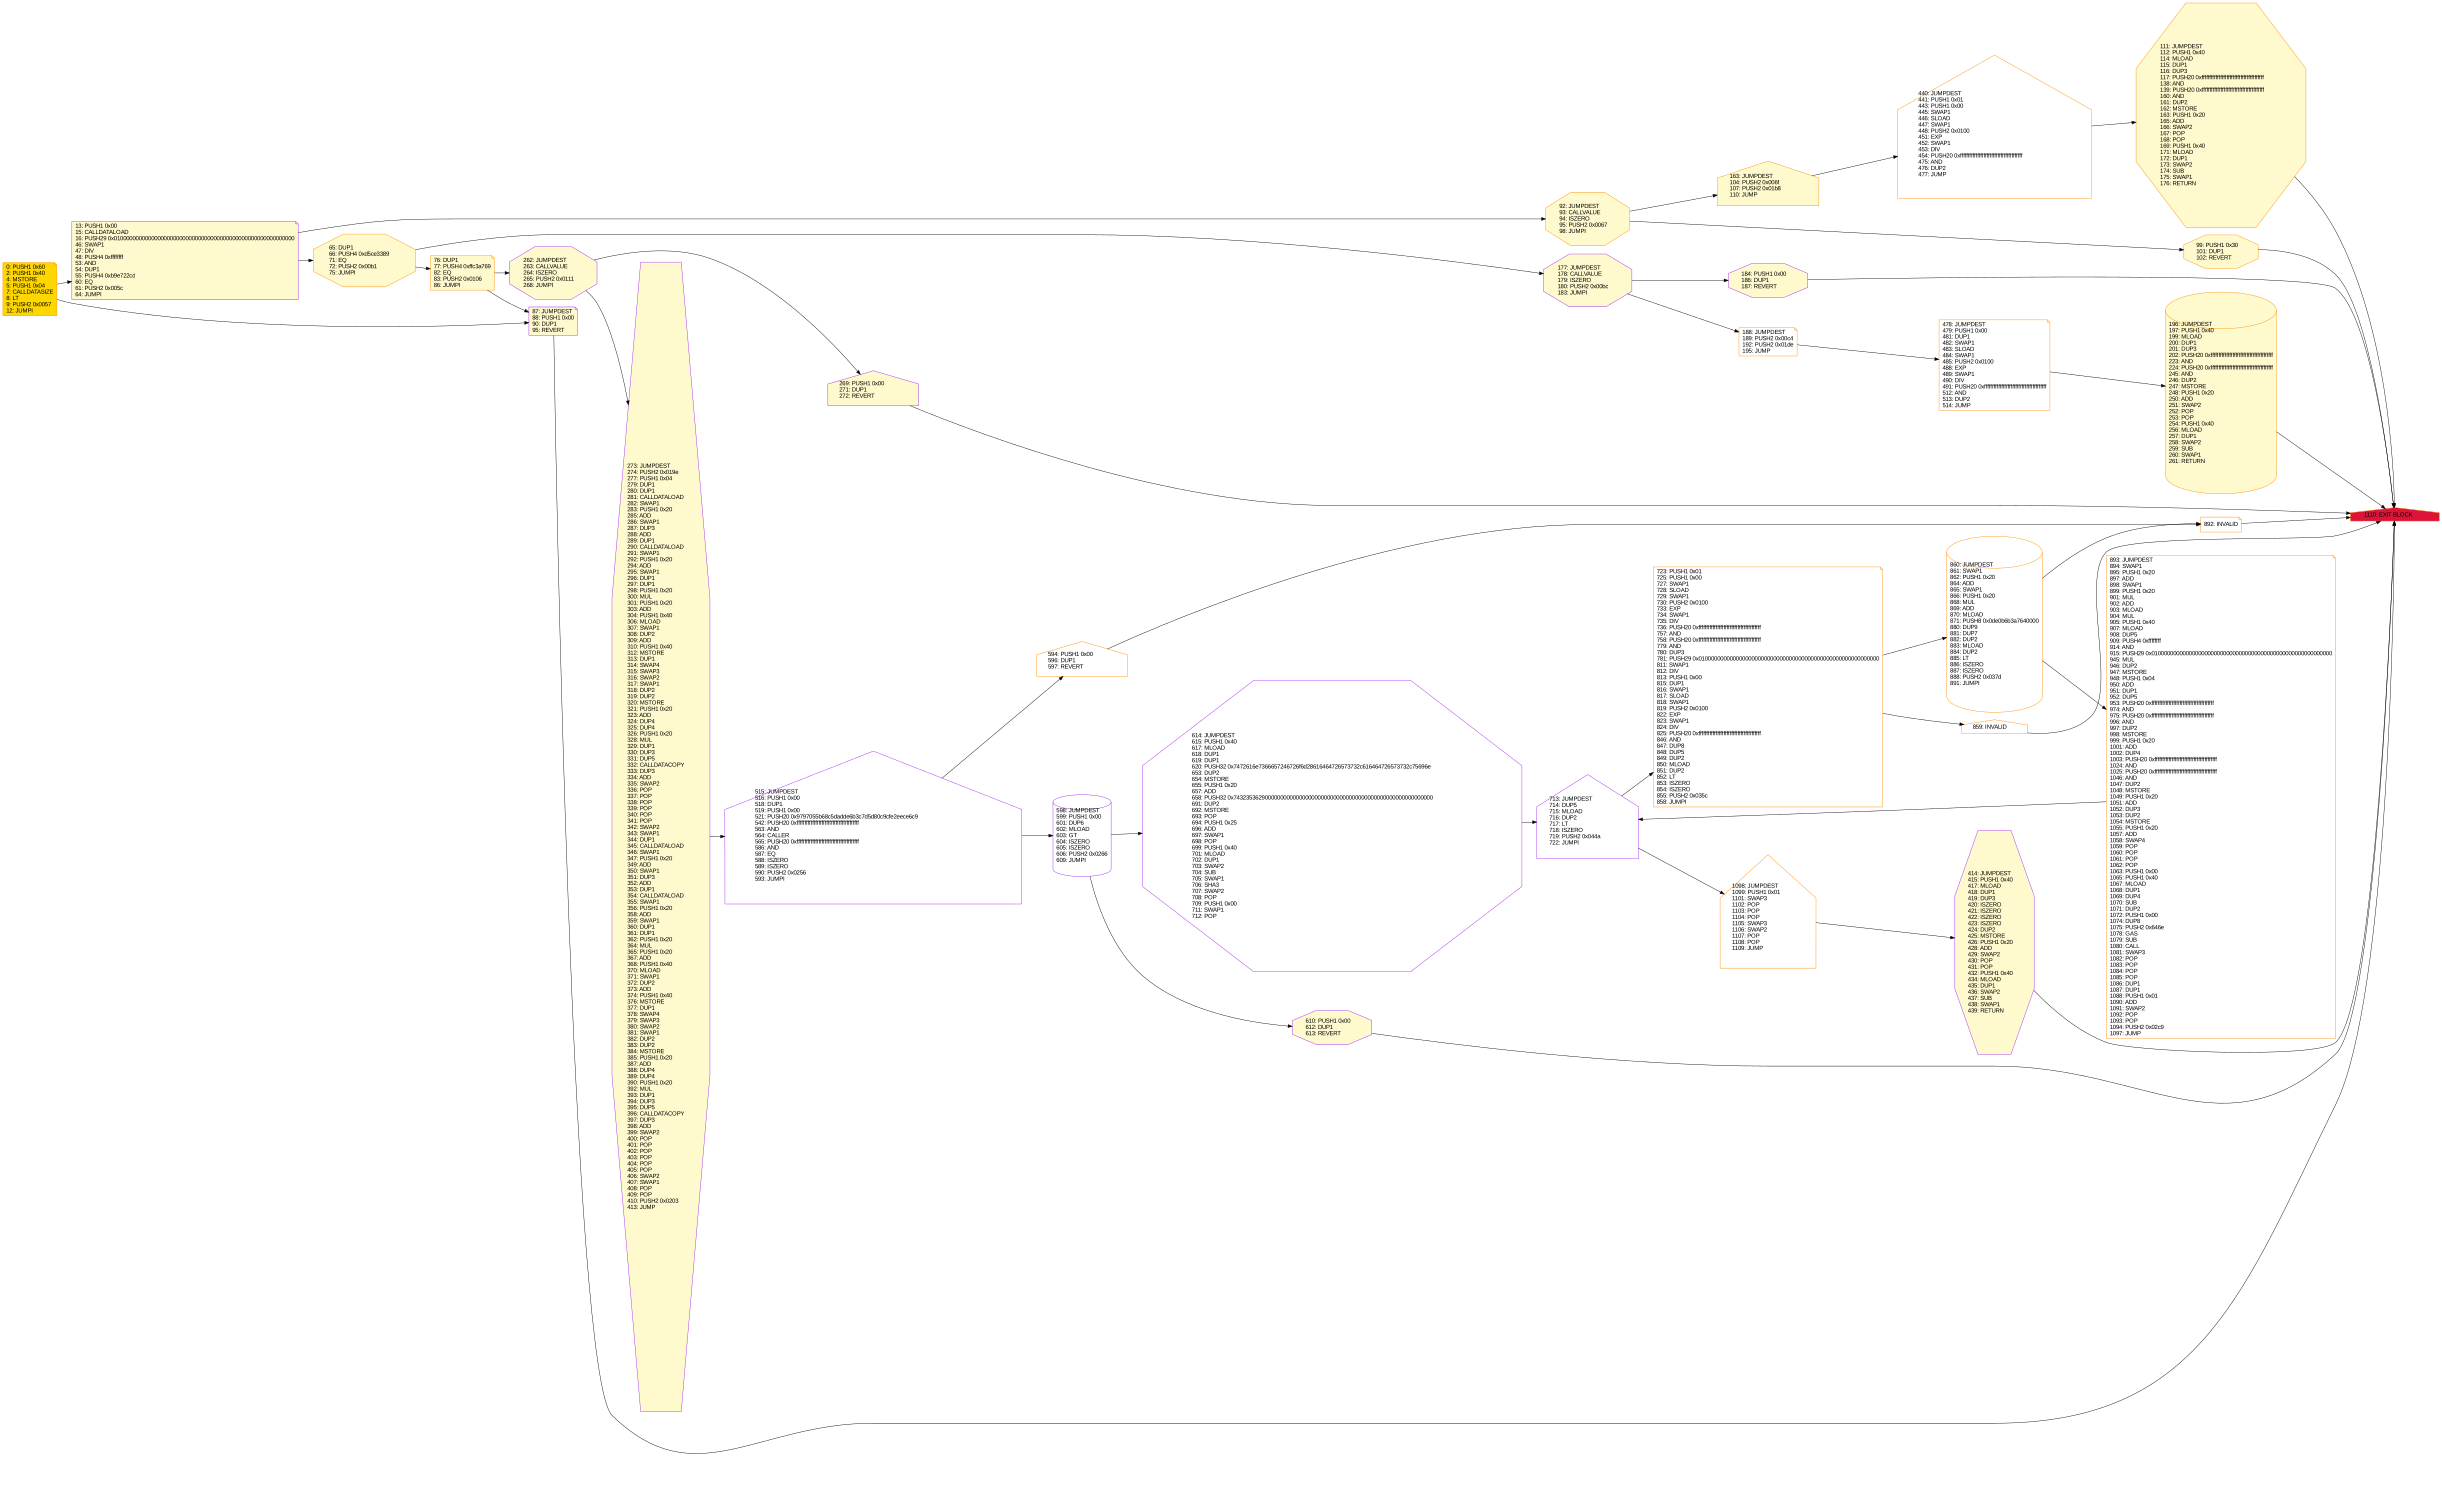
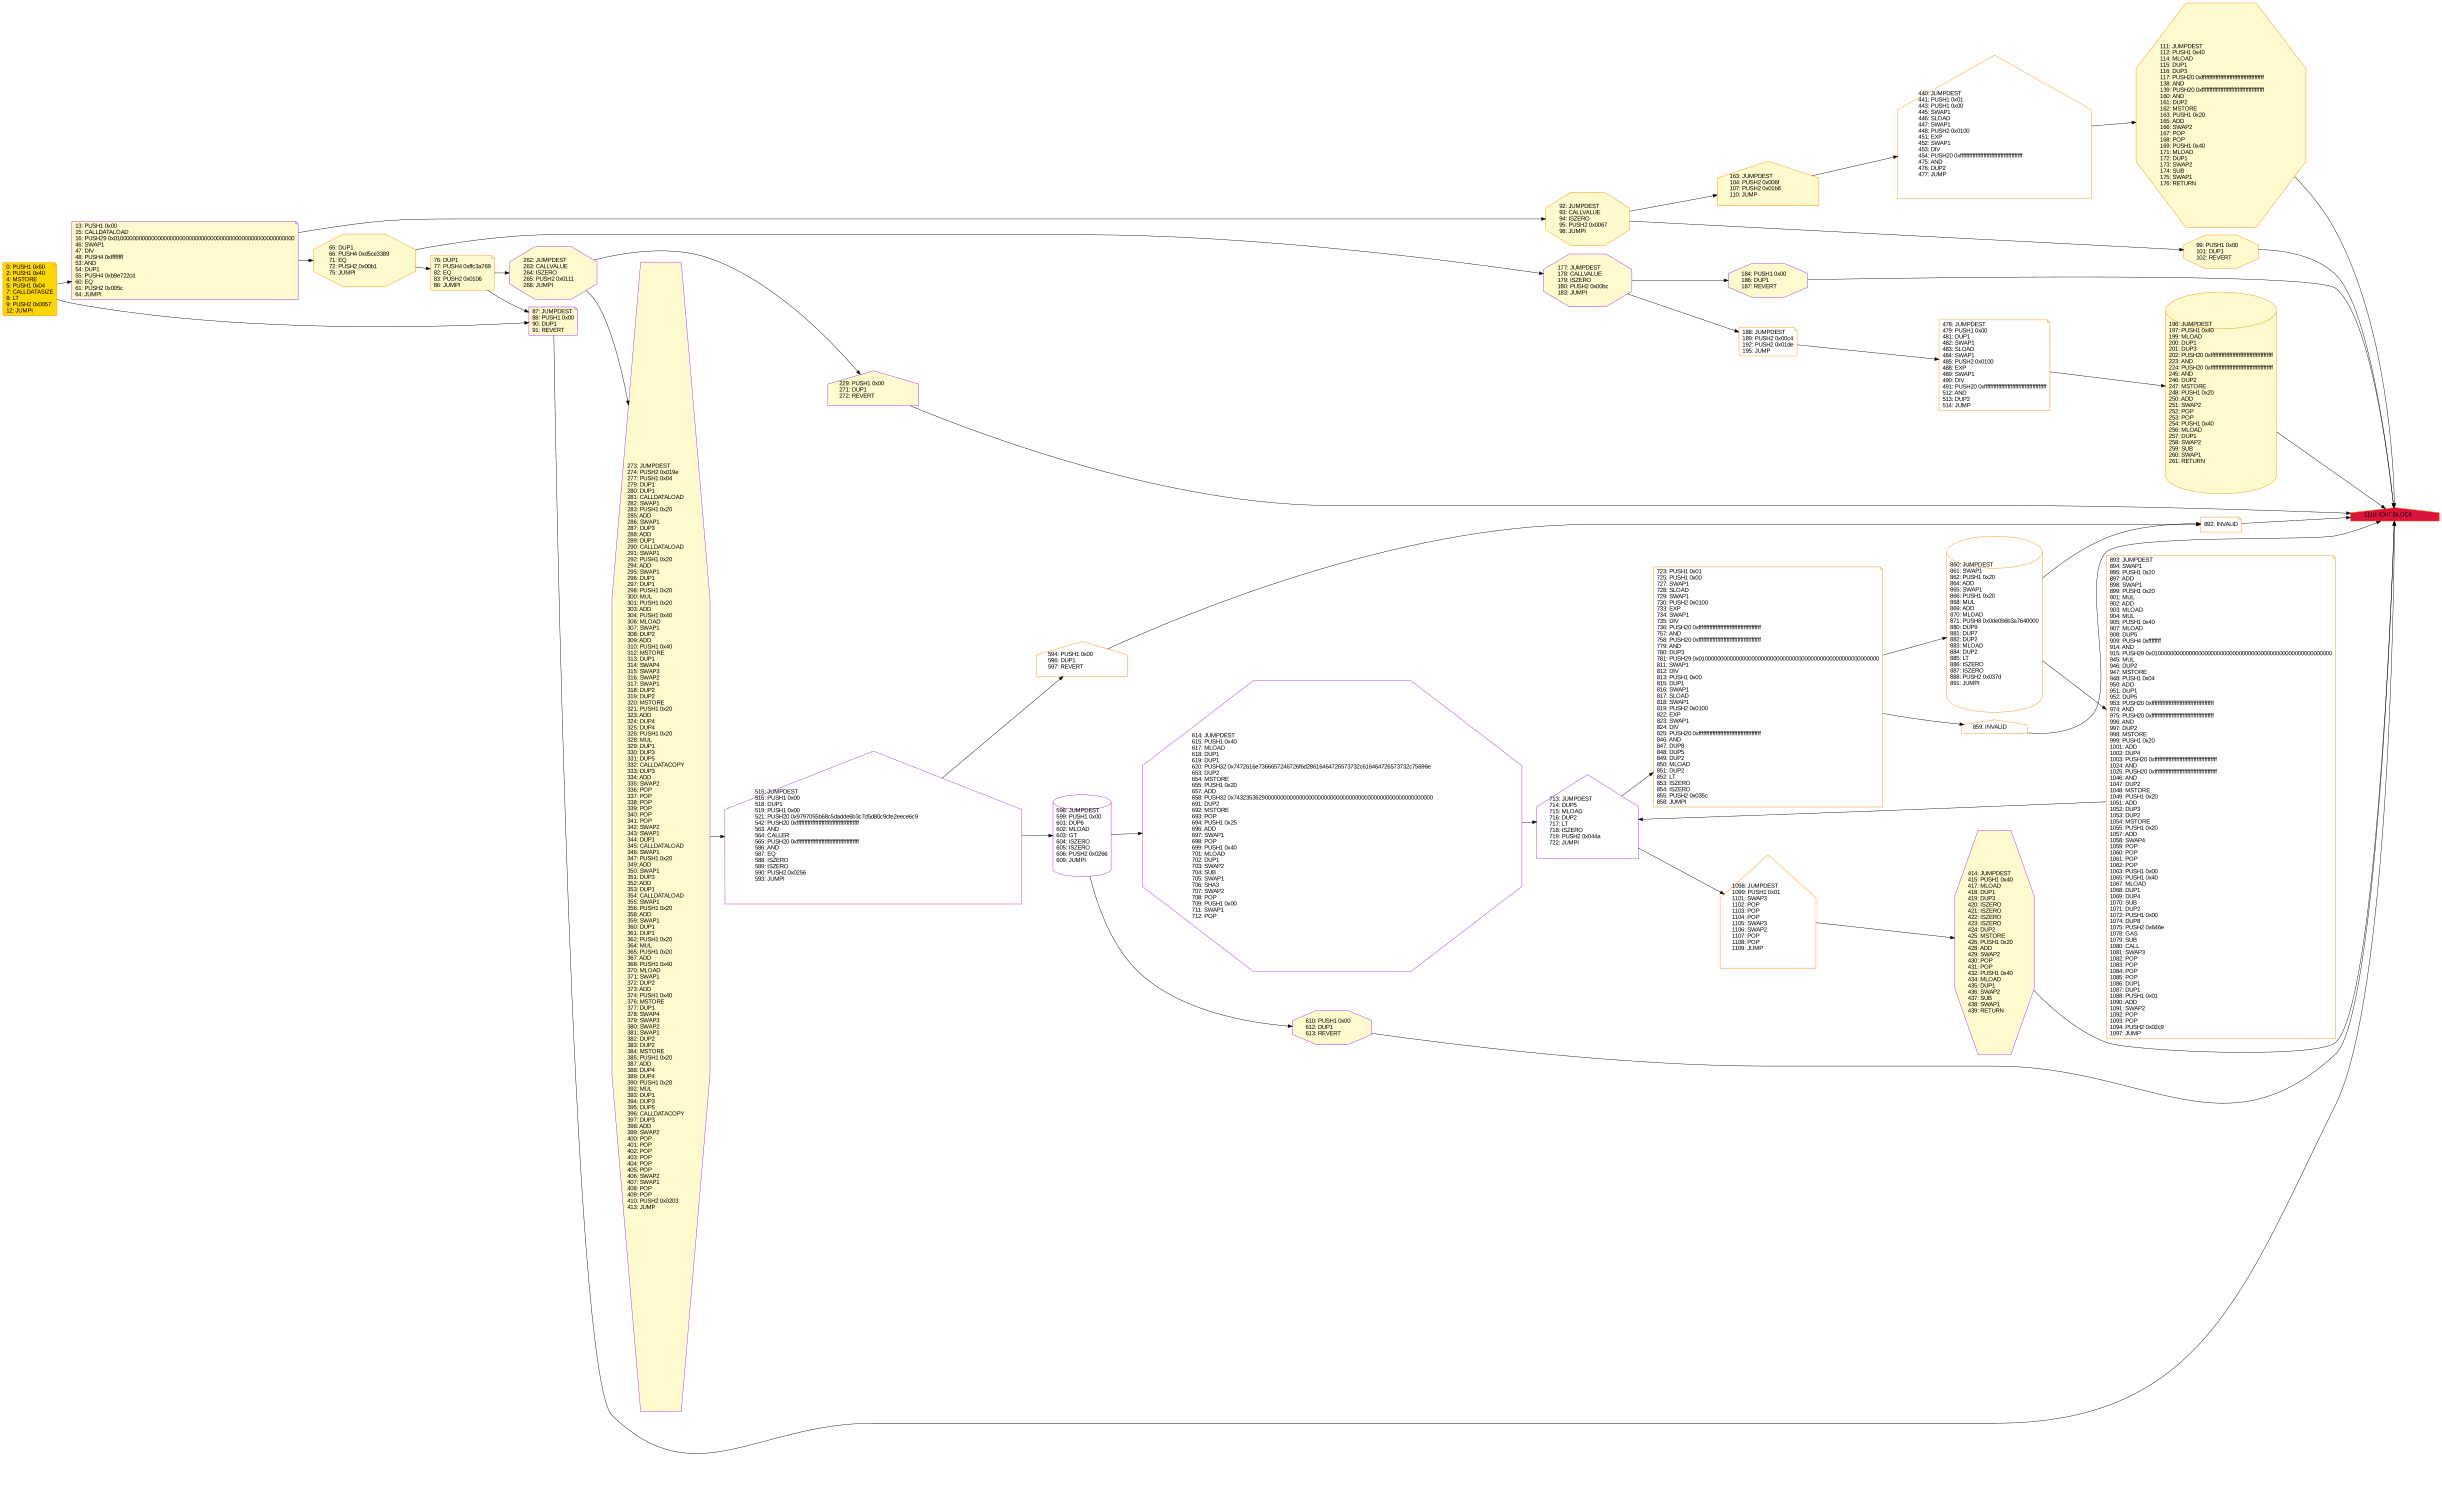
node "99: PUSH1 0x30 101: DUP1 102: REVERT": label "99: PUSH1 0x30 101: DUP1 102: REVERT" -> "99: PUSH1 0x00 101: DUP1 102: REVERT"
node "87: JUMPDEST 88: PUSH1 0x00 90: DUP1 95: REVERT": label "87: JUMPDEST 88: PUSH1 0x00 90: DUP1 95: REVERT" -> "87: JUMPDEST 88: PUSH1 0x00 90: DUP1 91: REVERT"
node "269: PUSH1 0x00 271: DUP1 272: REVERT": label "269: PUSH1 0x00 271: DUP1 272: REVERT" -> "229: PUSH1 0x00 271: DUP1 272: REVERT"
